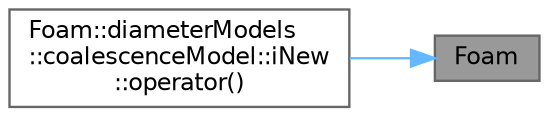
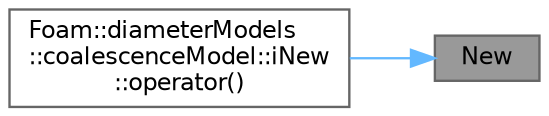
node "Foam": label "Foam" -> "New"
